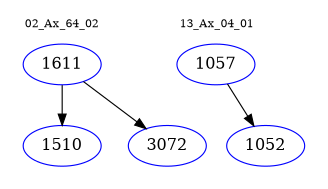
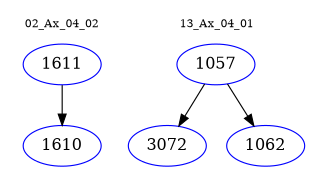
cluster "02_Ax_64_02": label "02_Ax_64_02" -> "02_Ax_04_02"
edge "1611" -> "3072": now "1057" -> "3072"
node "1510": label "1510" -> "1610"
node "1052": label "1052" -> "1062"
